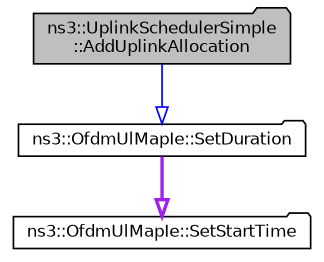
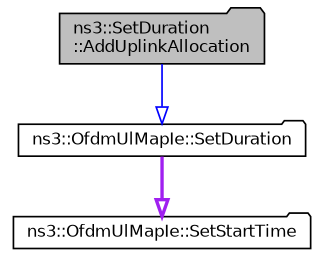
node "ns3::UplinkSchedulerSimple ::AddUplinkAllocation": label "ns3::UplinkSchedulerSimple ::AddUplinkAllocation" -> "ns3::SetDuration ::AddUplinkAllocation"
